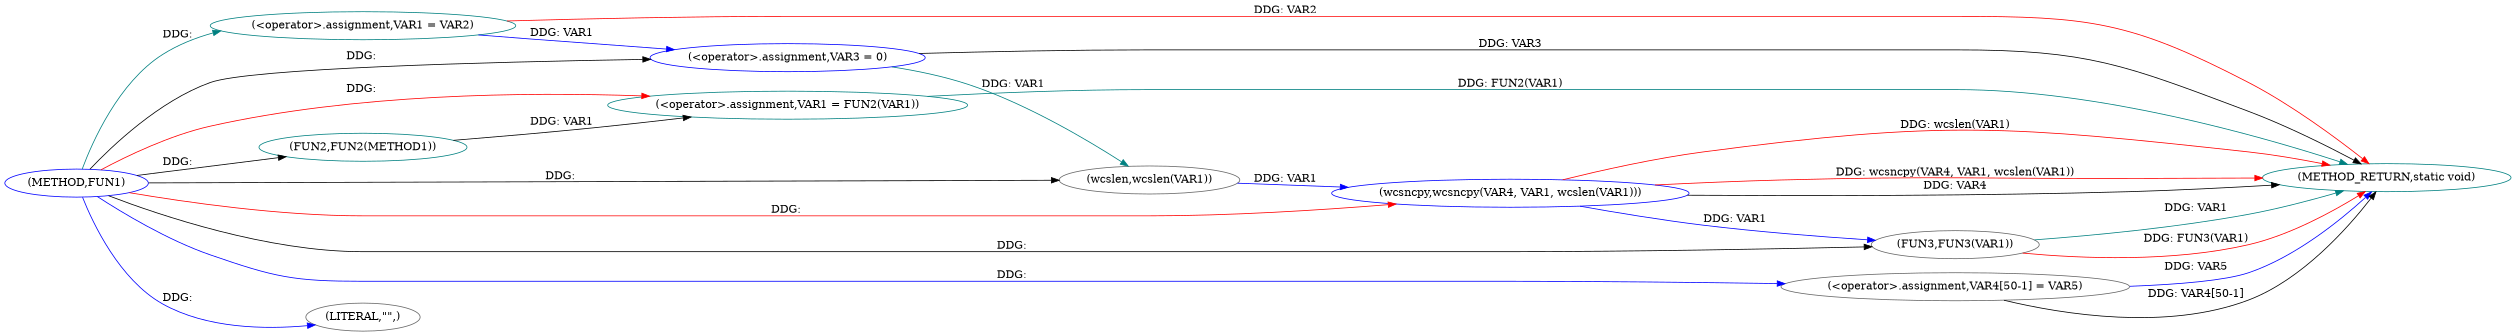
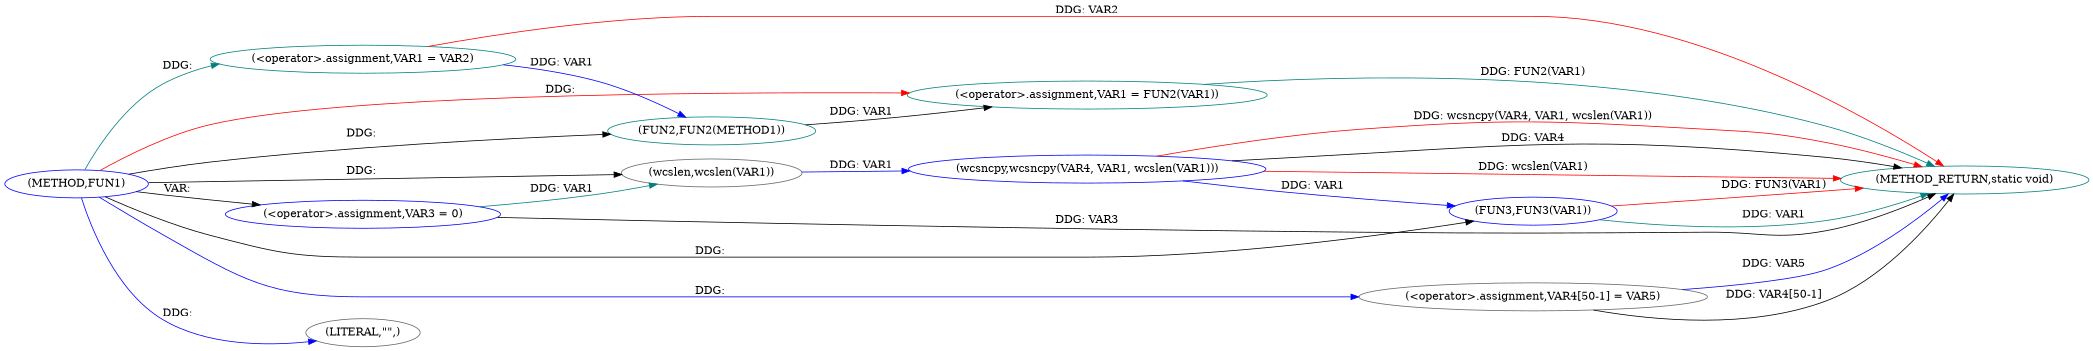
edge "(<operator>.assignment,VAR1 = VAR2)" -> "(<operator>.assignment,VAR3 = 0)": now "(<operator>.assignment,VAR1 = VAR2)" -> "(FUN2,FUN2(METHOD1))"
edge "(METHOD,FUN1)" -> "(<operator>.assignment,VAR3 = 0)": label "DDG: " -> "VAR: "
edge "(METHOD,FUN1)" -> "(wcsncpy,wcsncpy(VAR4, VAR1, wcslen(VAR1)))": removed, label "DDG:"
node "(FUN3,FUN3(VAR1))": color gray40 -> blue
